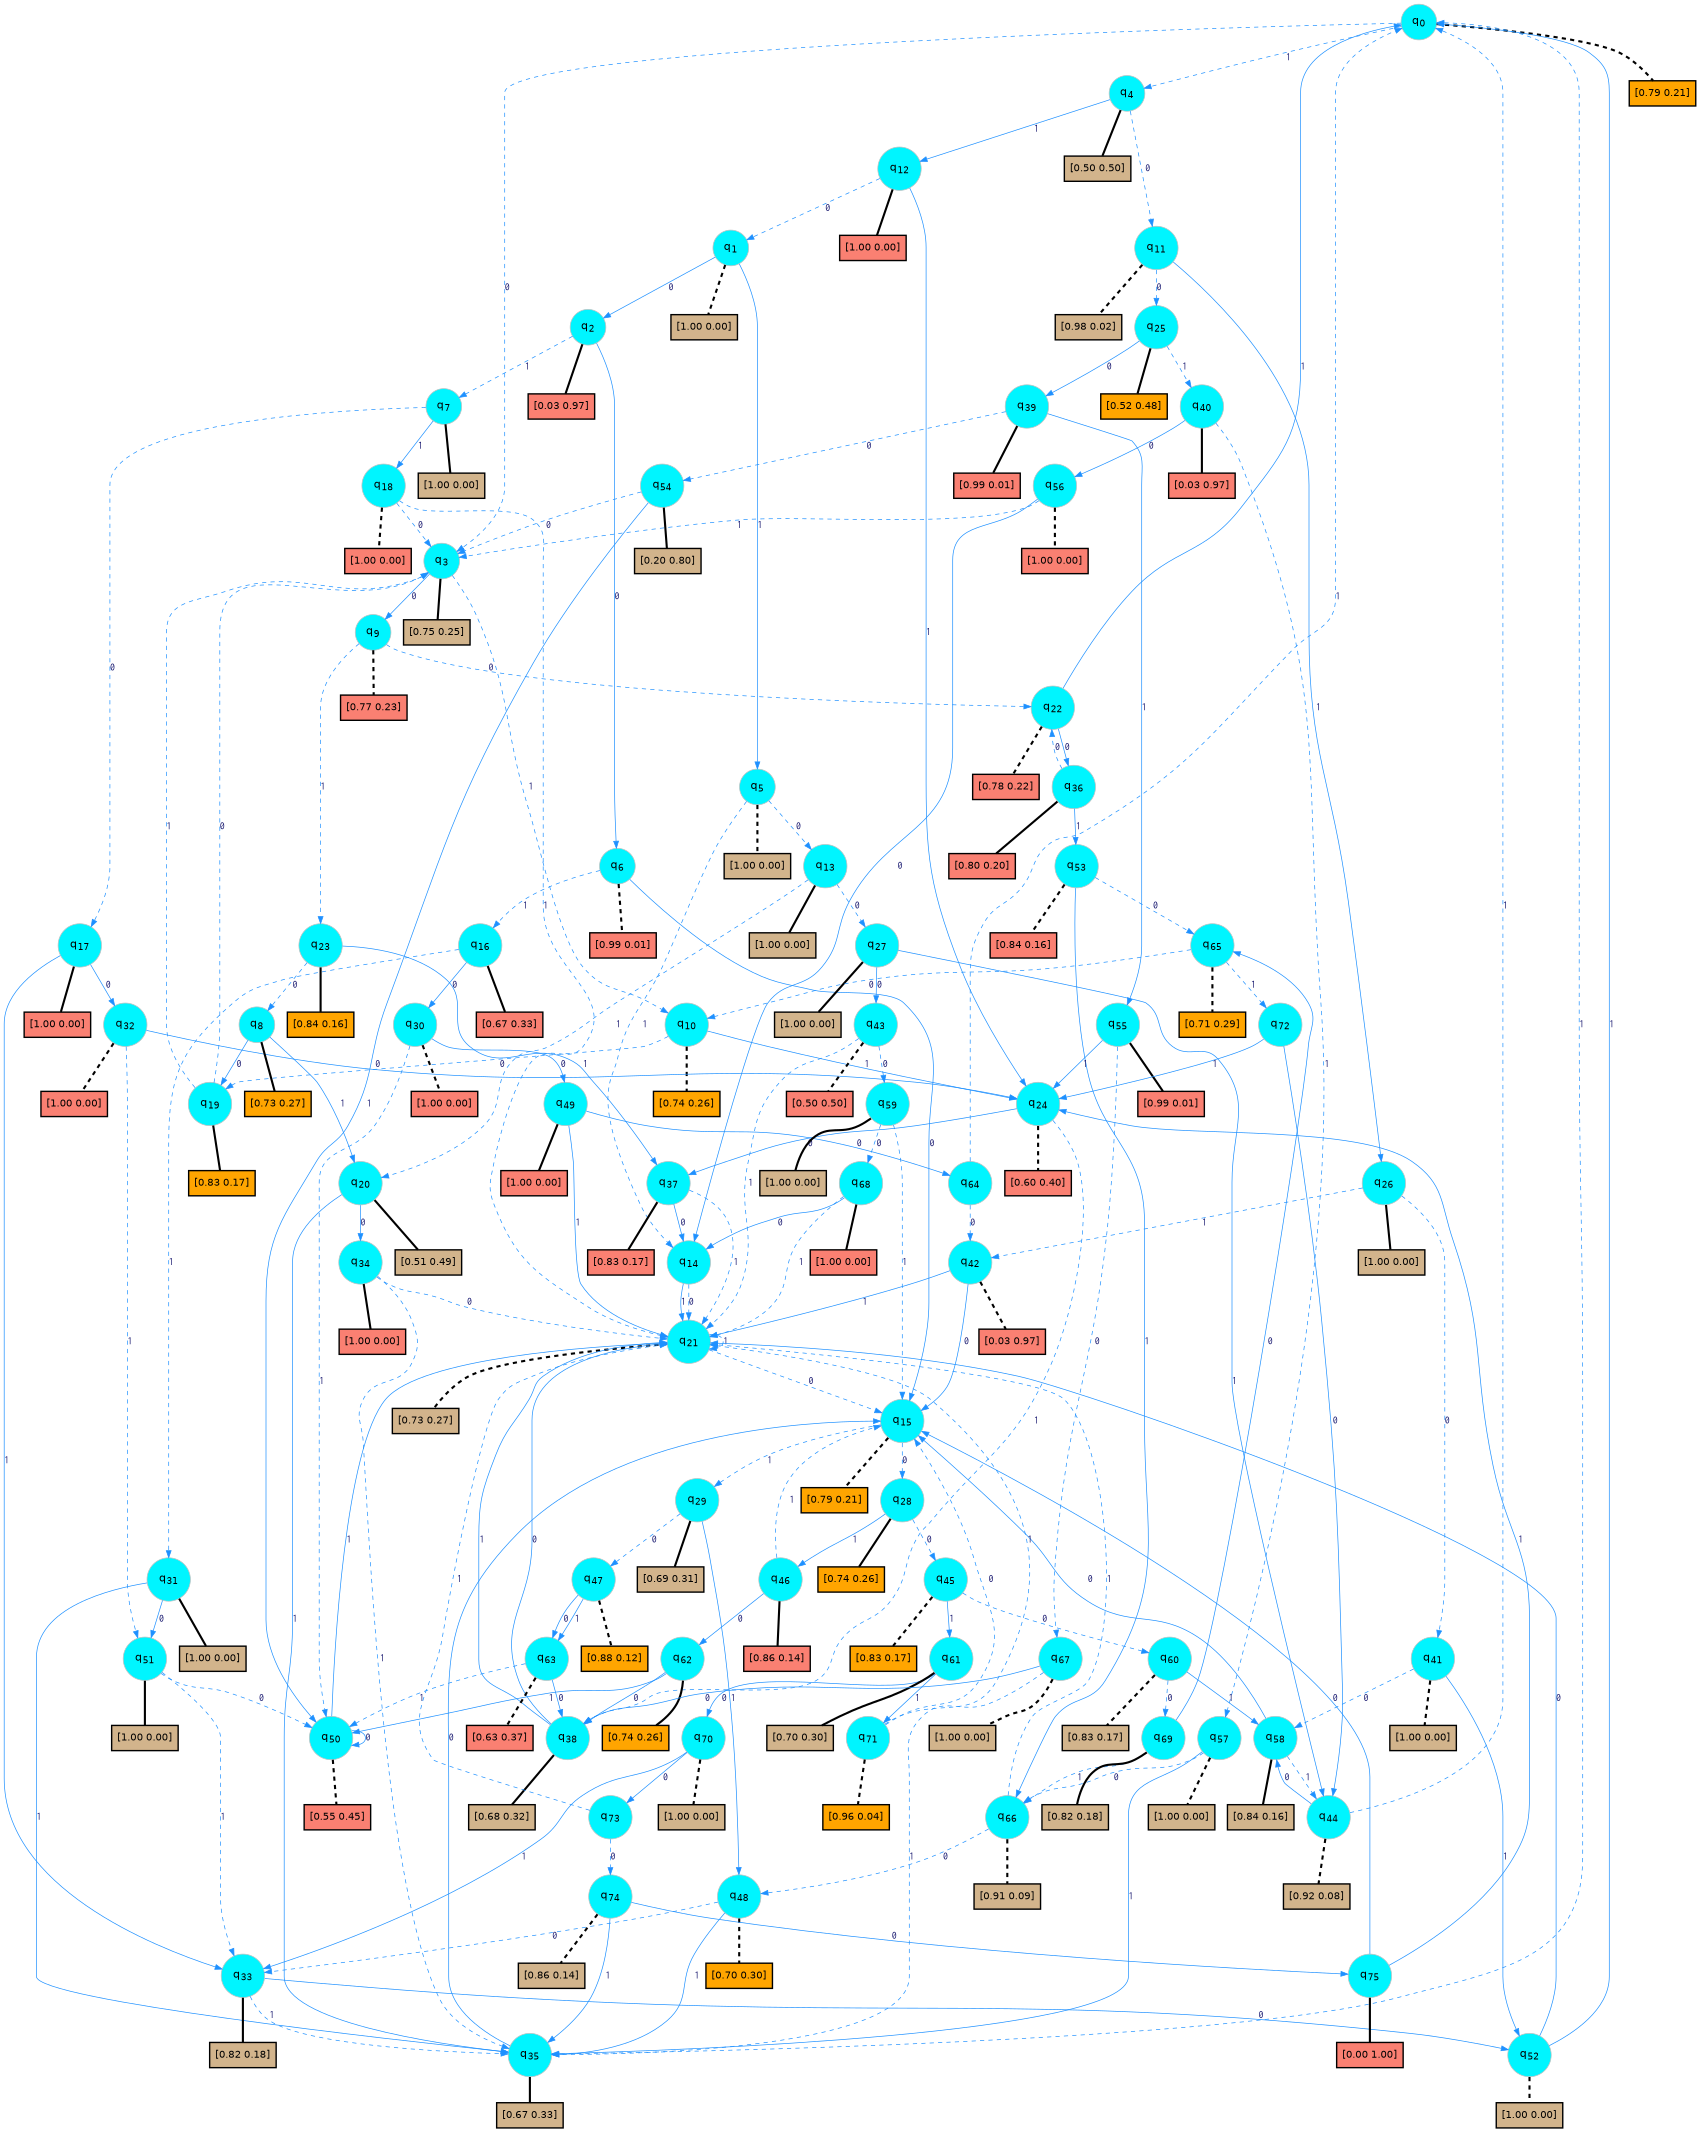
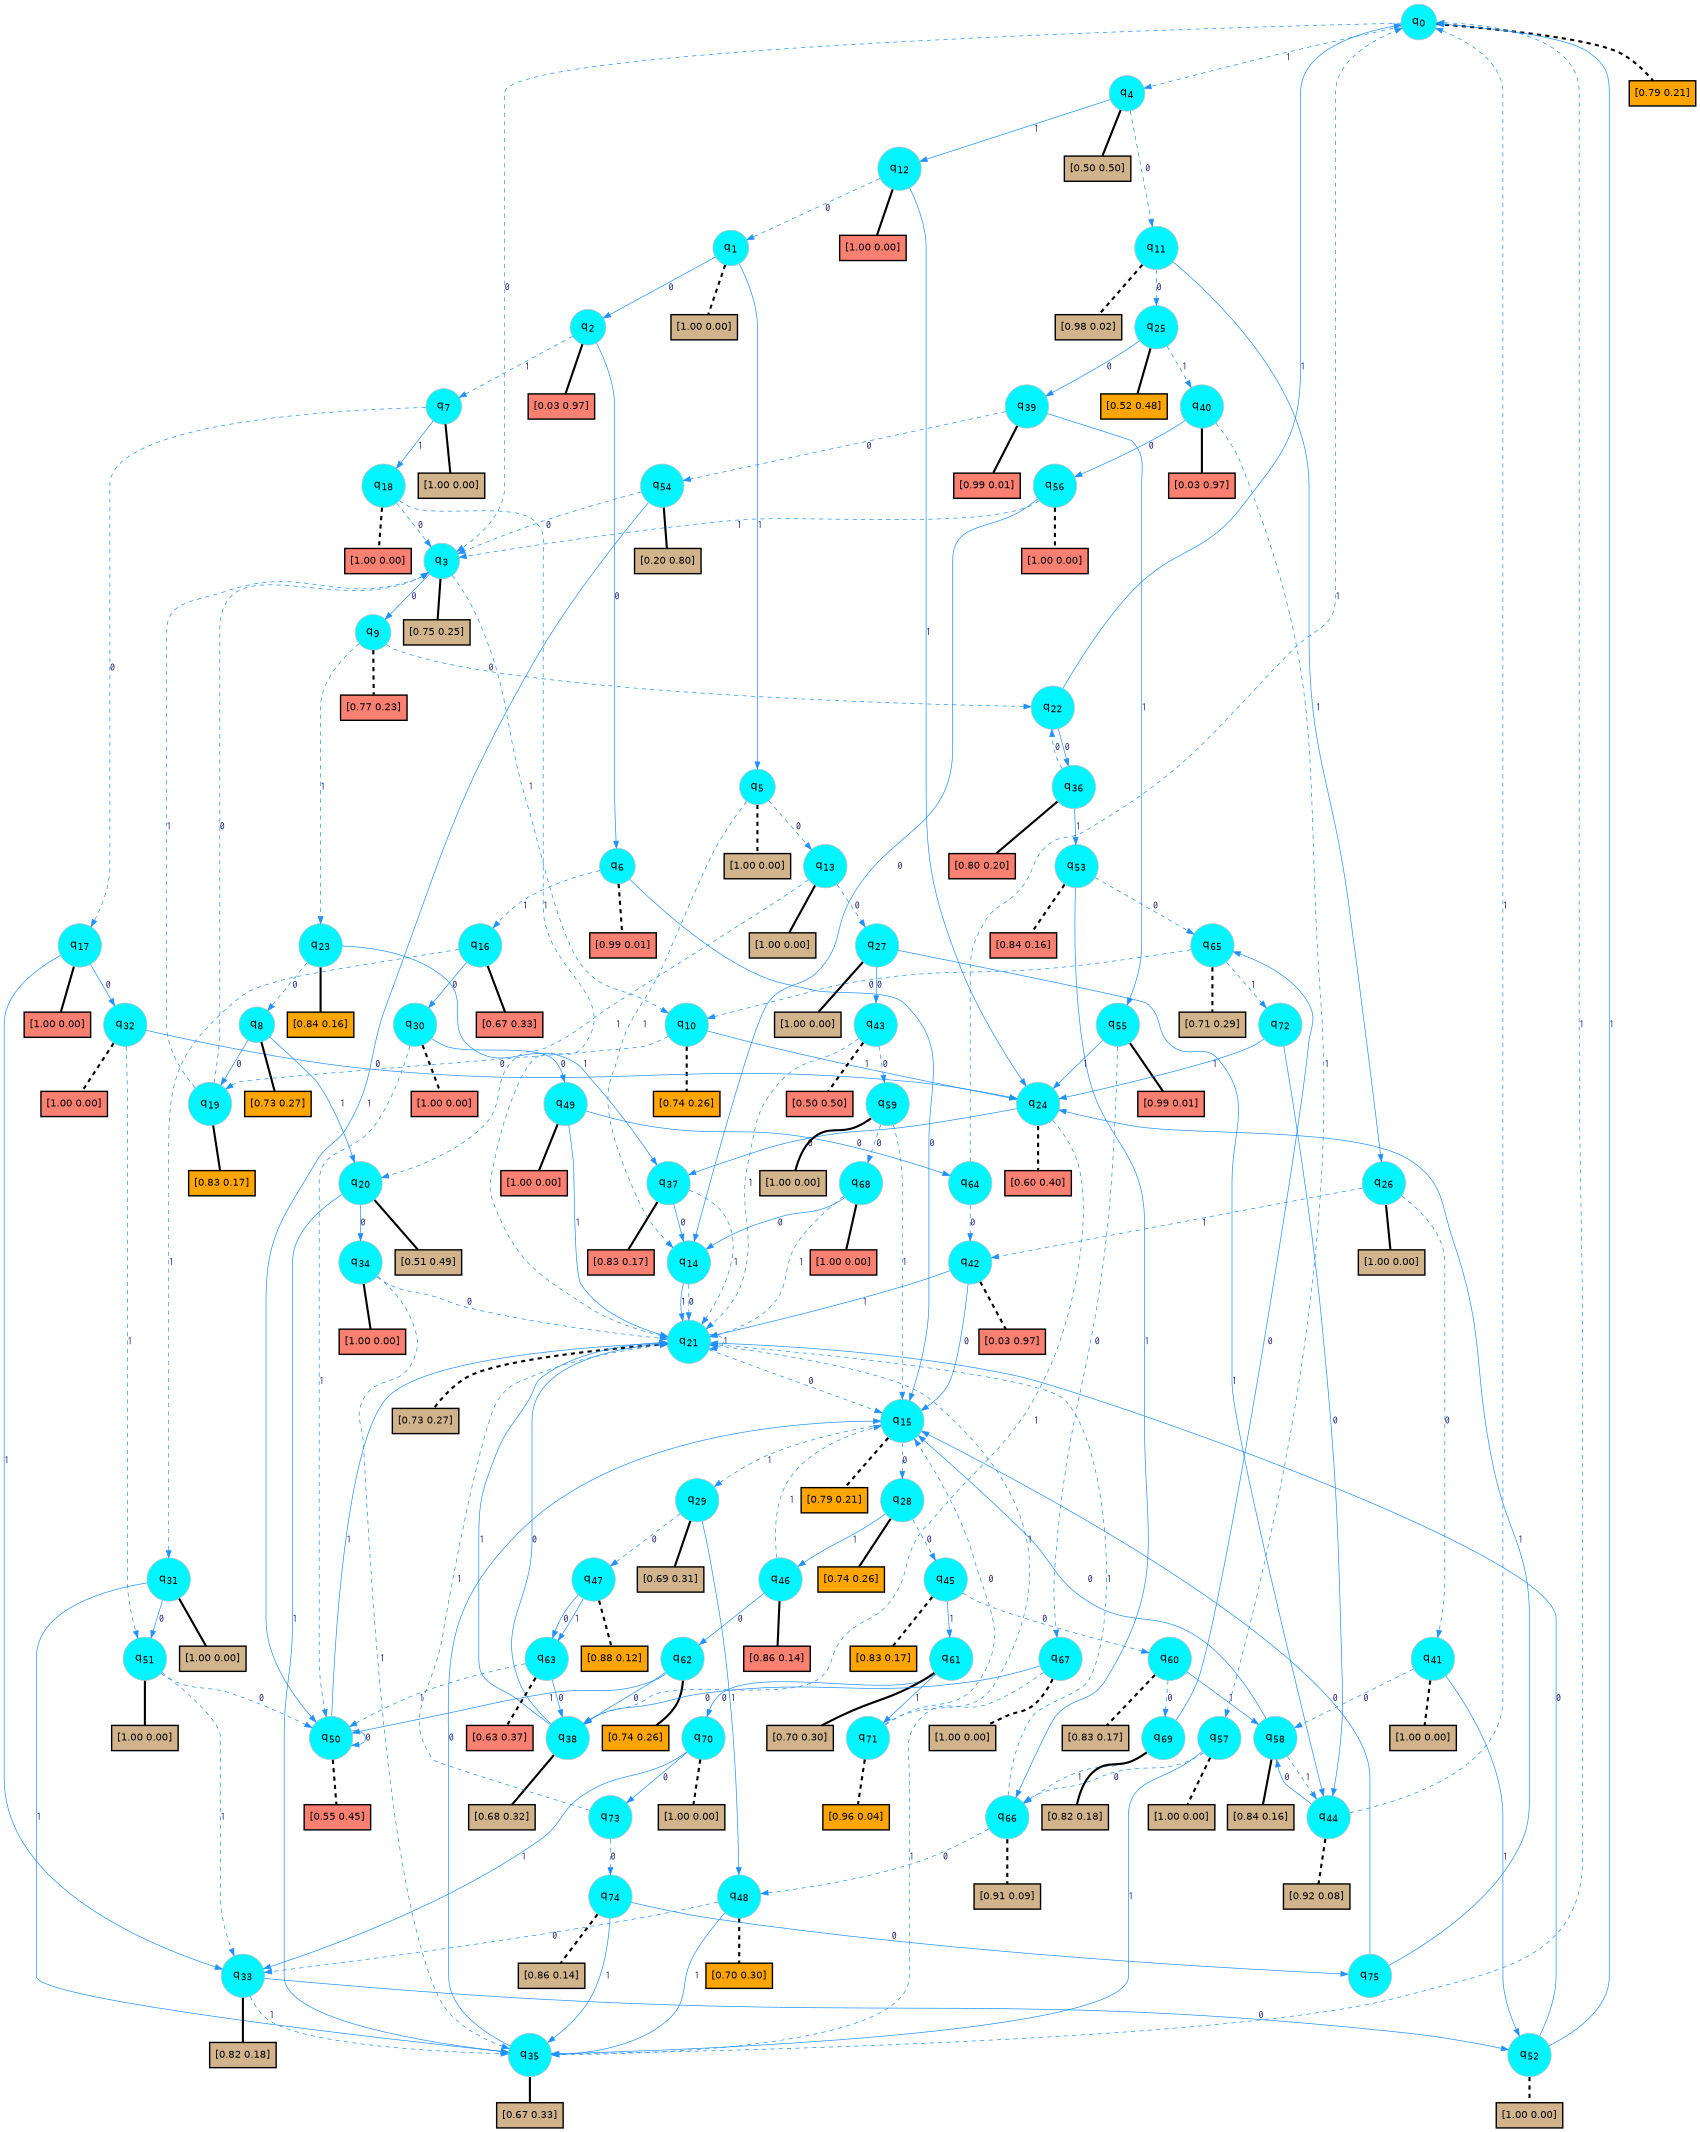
node "[0.78 0.22]": removed
node "[0.71 0.29]": fillcolor orange -> tan
node "[0.00 1.00]": removed
